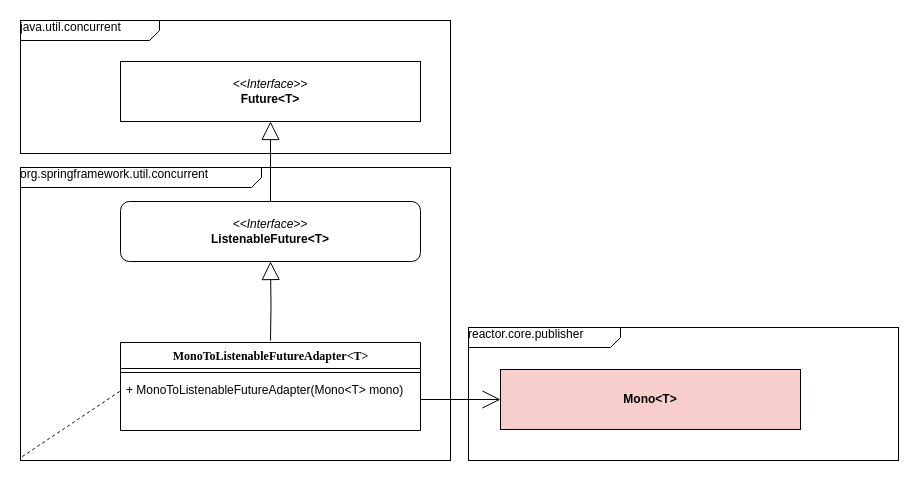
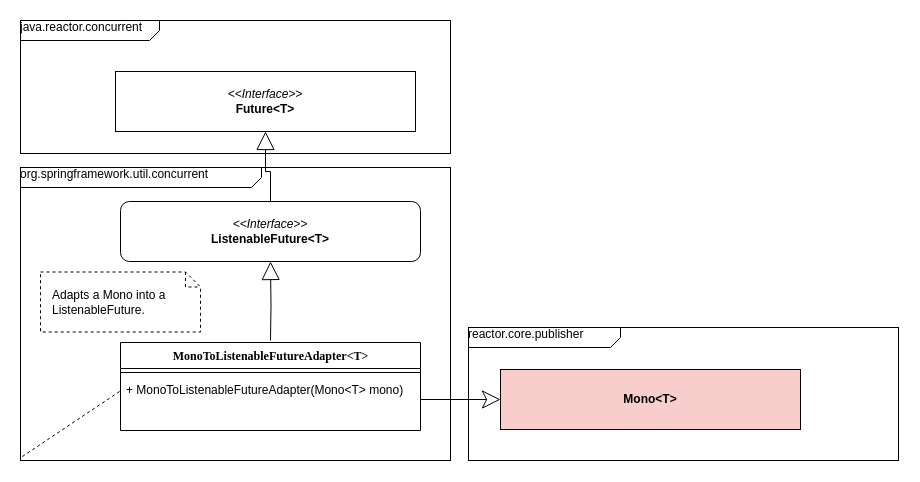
node "java.util.concurrent": label "java.util.concurrent" -> "java.reactor.concurrent"
node "<<Interface>> Future<T>": moved (271, 92) -> (266, 102)
node "Adapts a Mono into a ListenableFuture.": added
edge "+ MonoToListenableFutureAdapter(Mono<T> mono)" -> "Mono<T>": arrowhead open -> classic
